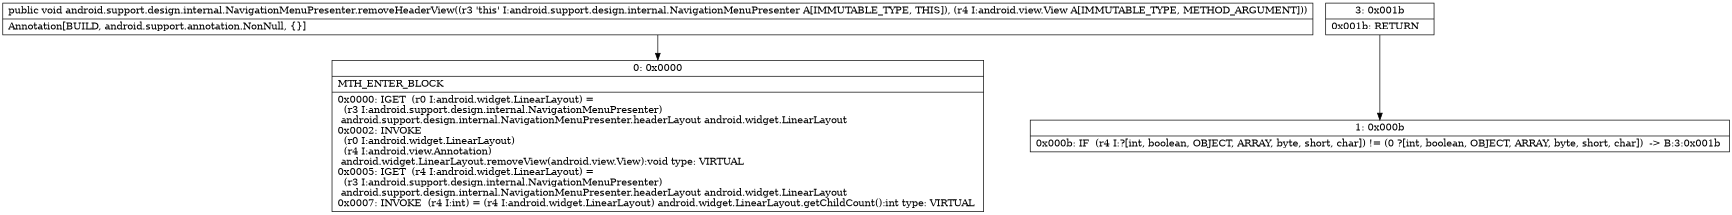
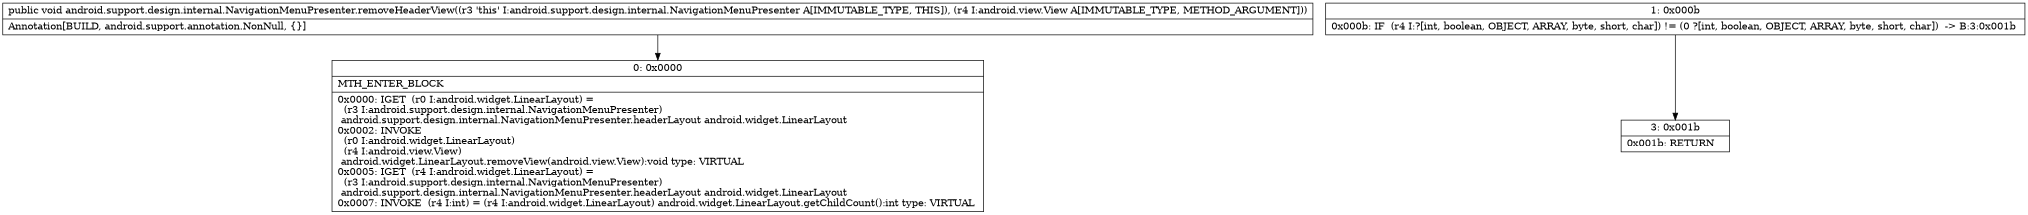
edge "3: 0x001b" -> "1: 0x000b": reversed
node "0: 0x0000": text "(r4 I:android.view.Annotation)" -> "(r4 I:android.view.View)"
